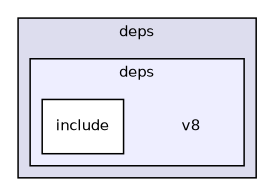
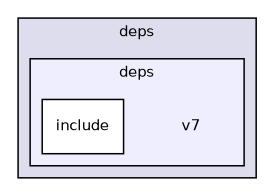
node "v8": label "v8" -> "v7"
